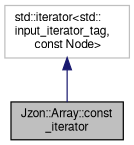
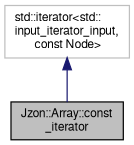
node "std::iterator<std:: input_iterator_tag, const Node>": label "std::iterator<std:: input_iterator_tag, const Node>" -> "std::iterator<std:: input_iterator_input, const Node>"
